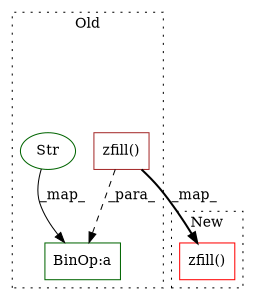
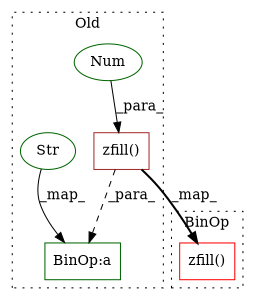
node "Num": added
cluster "New": label "New" -> "BinOp"
